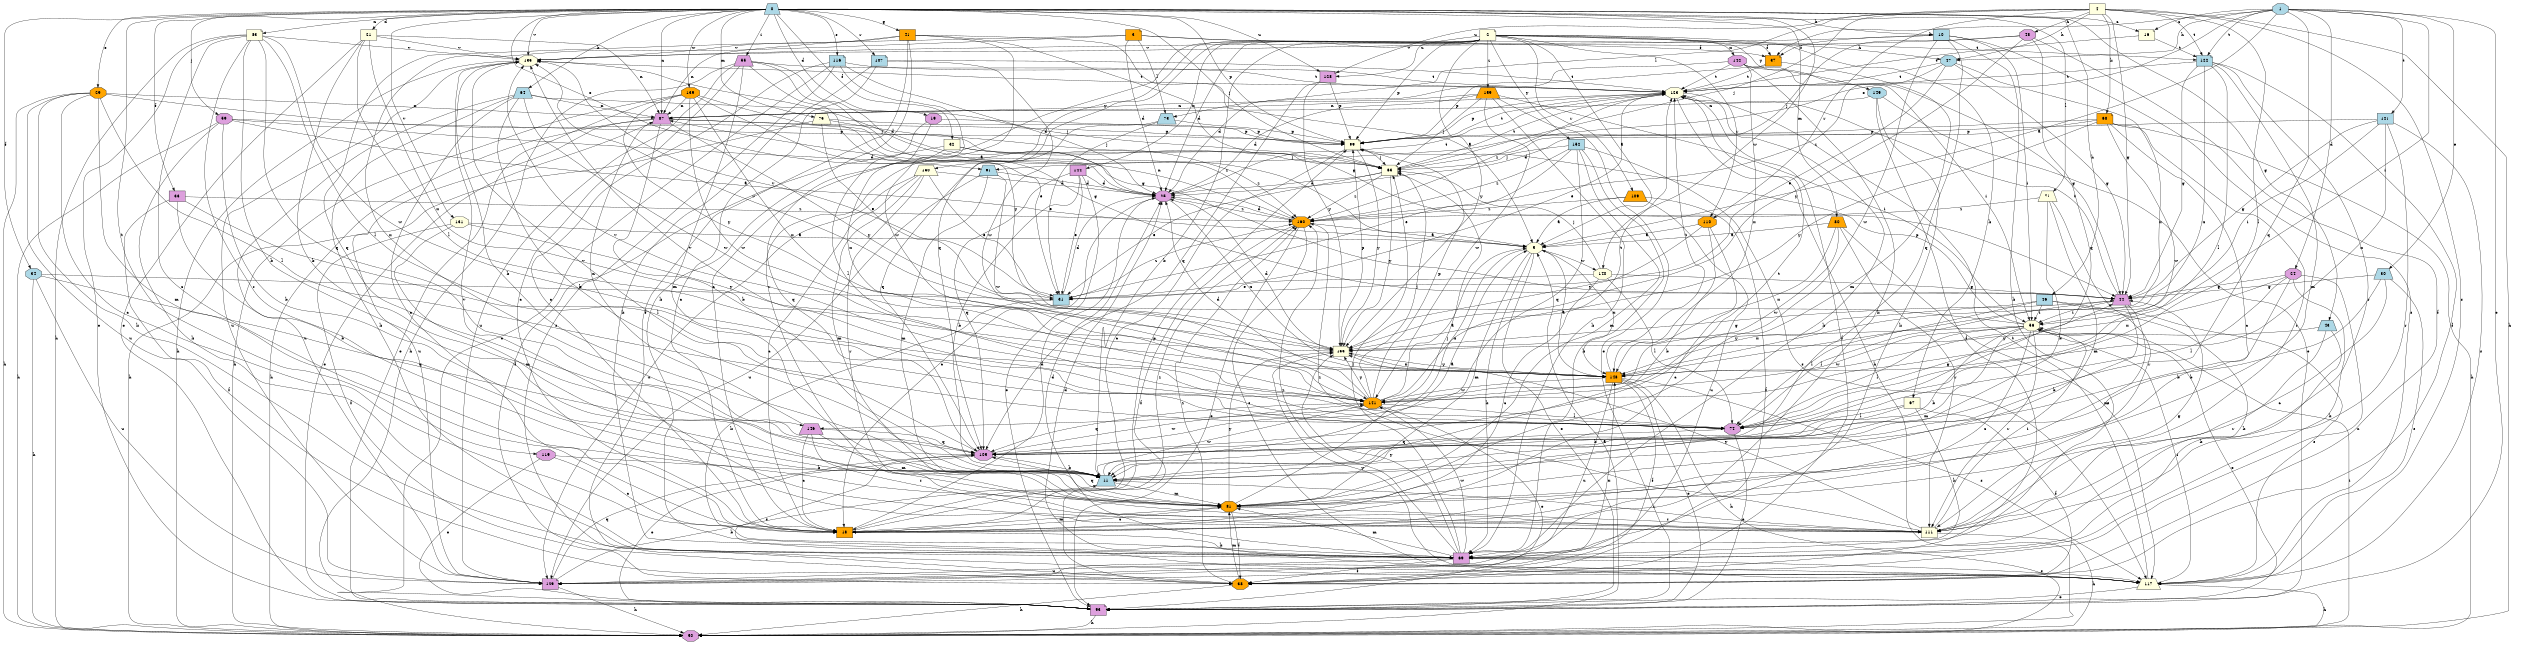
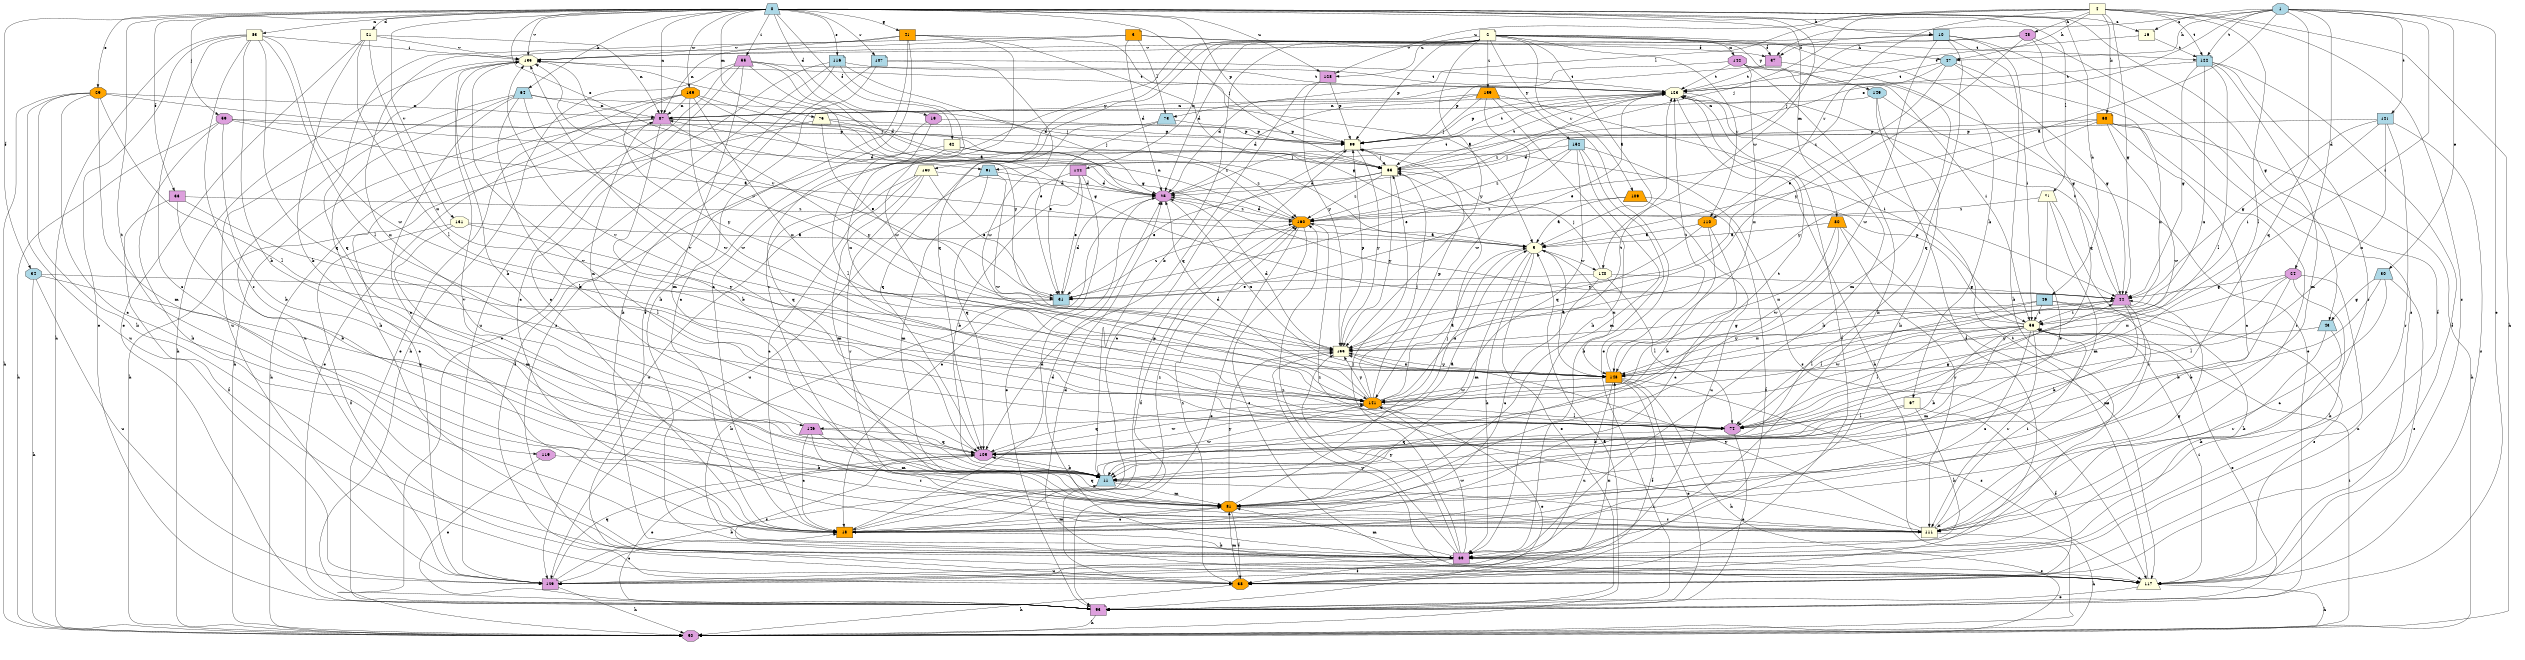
edge "83" -> "135": label "v" -> "i"
node "37": fillcolor orange -> plum
edge "30" -> "44": now "30" -> "43"
edge "87" -> "129": label "u" -> "c"
edge "117" -> "56": reversed
edge "119" -> "18": now "129" -> "18"
